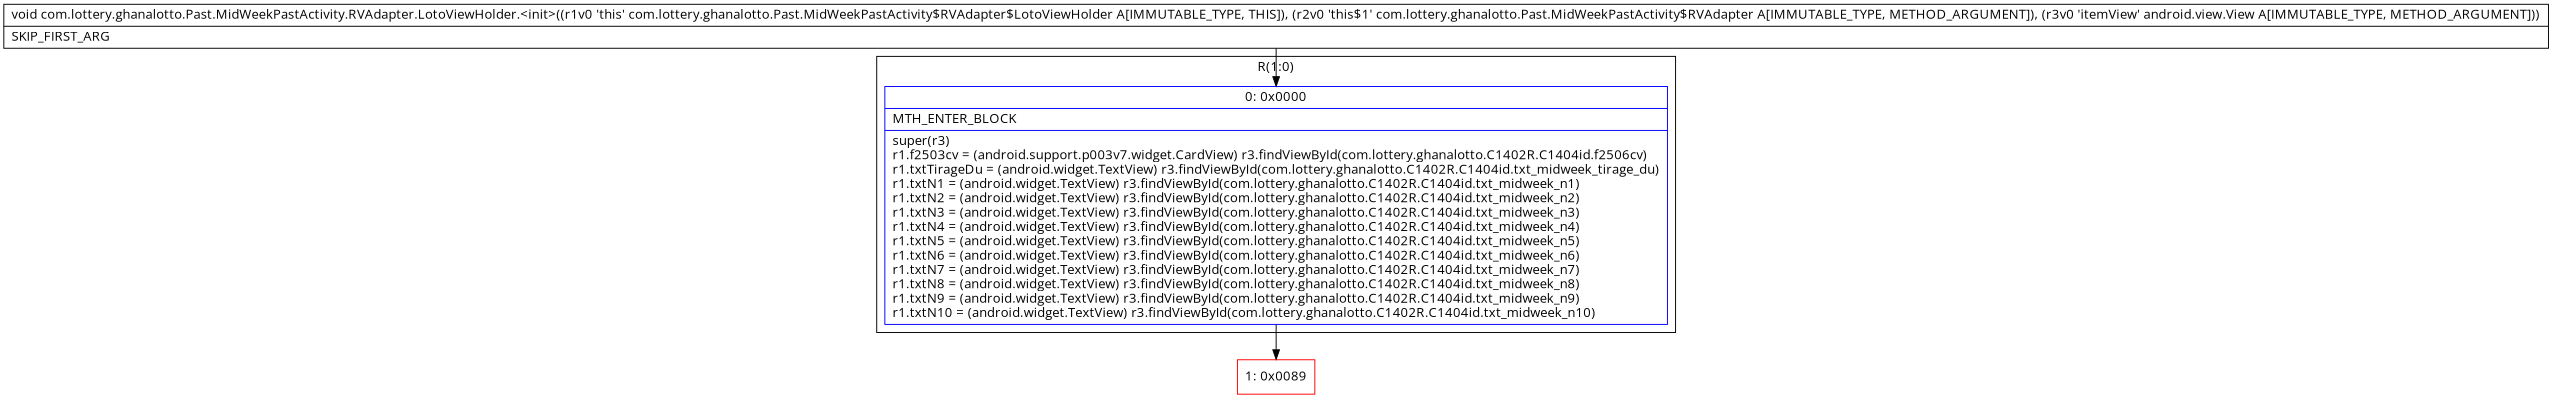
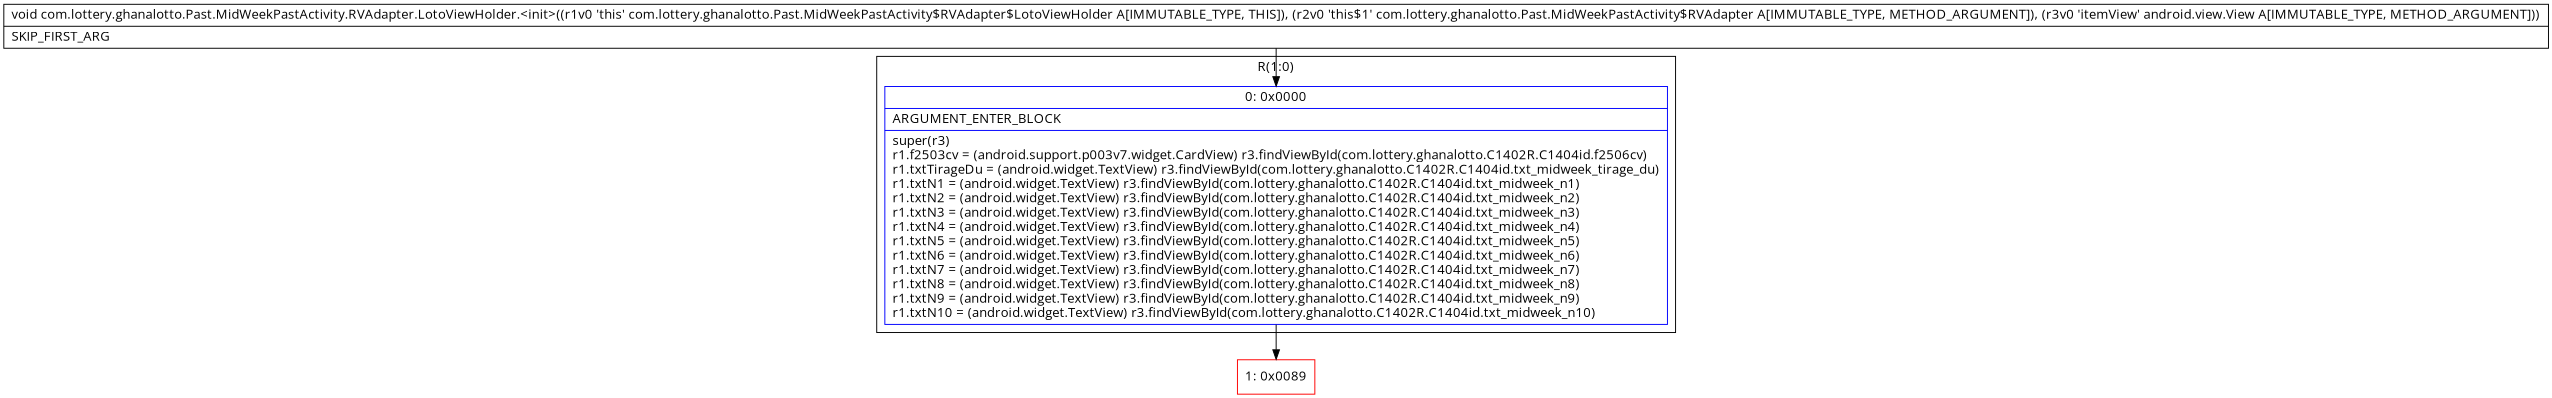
node "0: 0x0000": text "MTH_ENTER_BLOCK" -> "ARGUMENT_ENTER_BLOCK"
